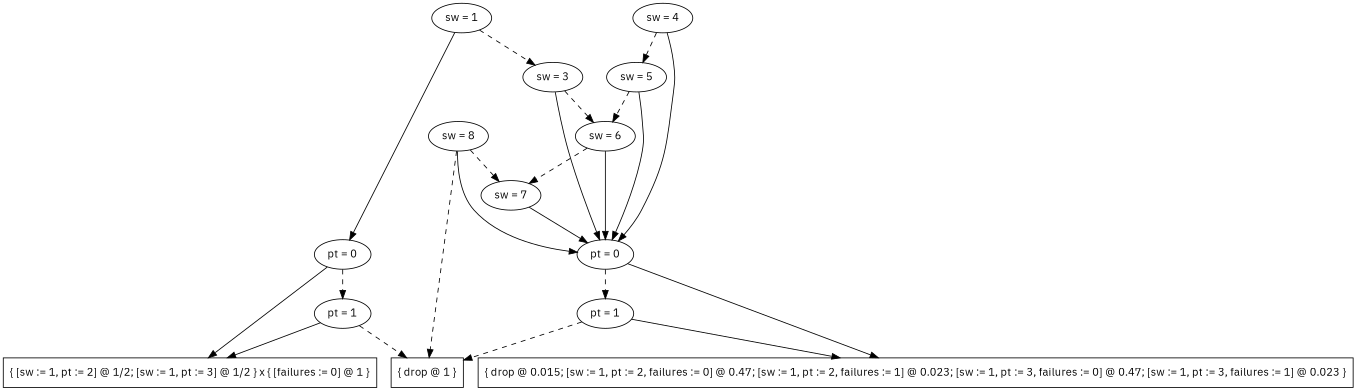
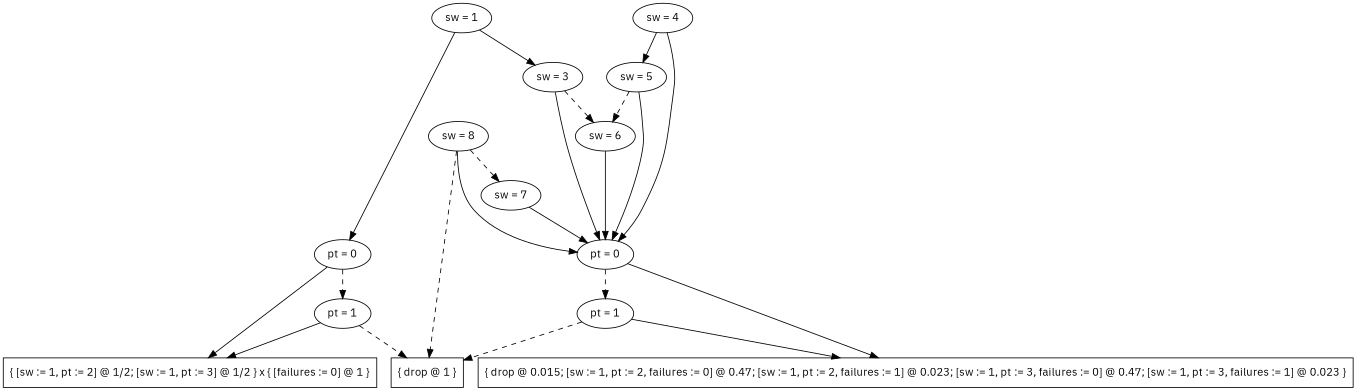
edge "sw = 4" -> "sw = 5": style dashed -> solid
edge "sw = 1" -> "sw = 3": style dashed -> solid
edge "sw = 6" -> "sw = 7": removed
